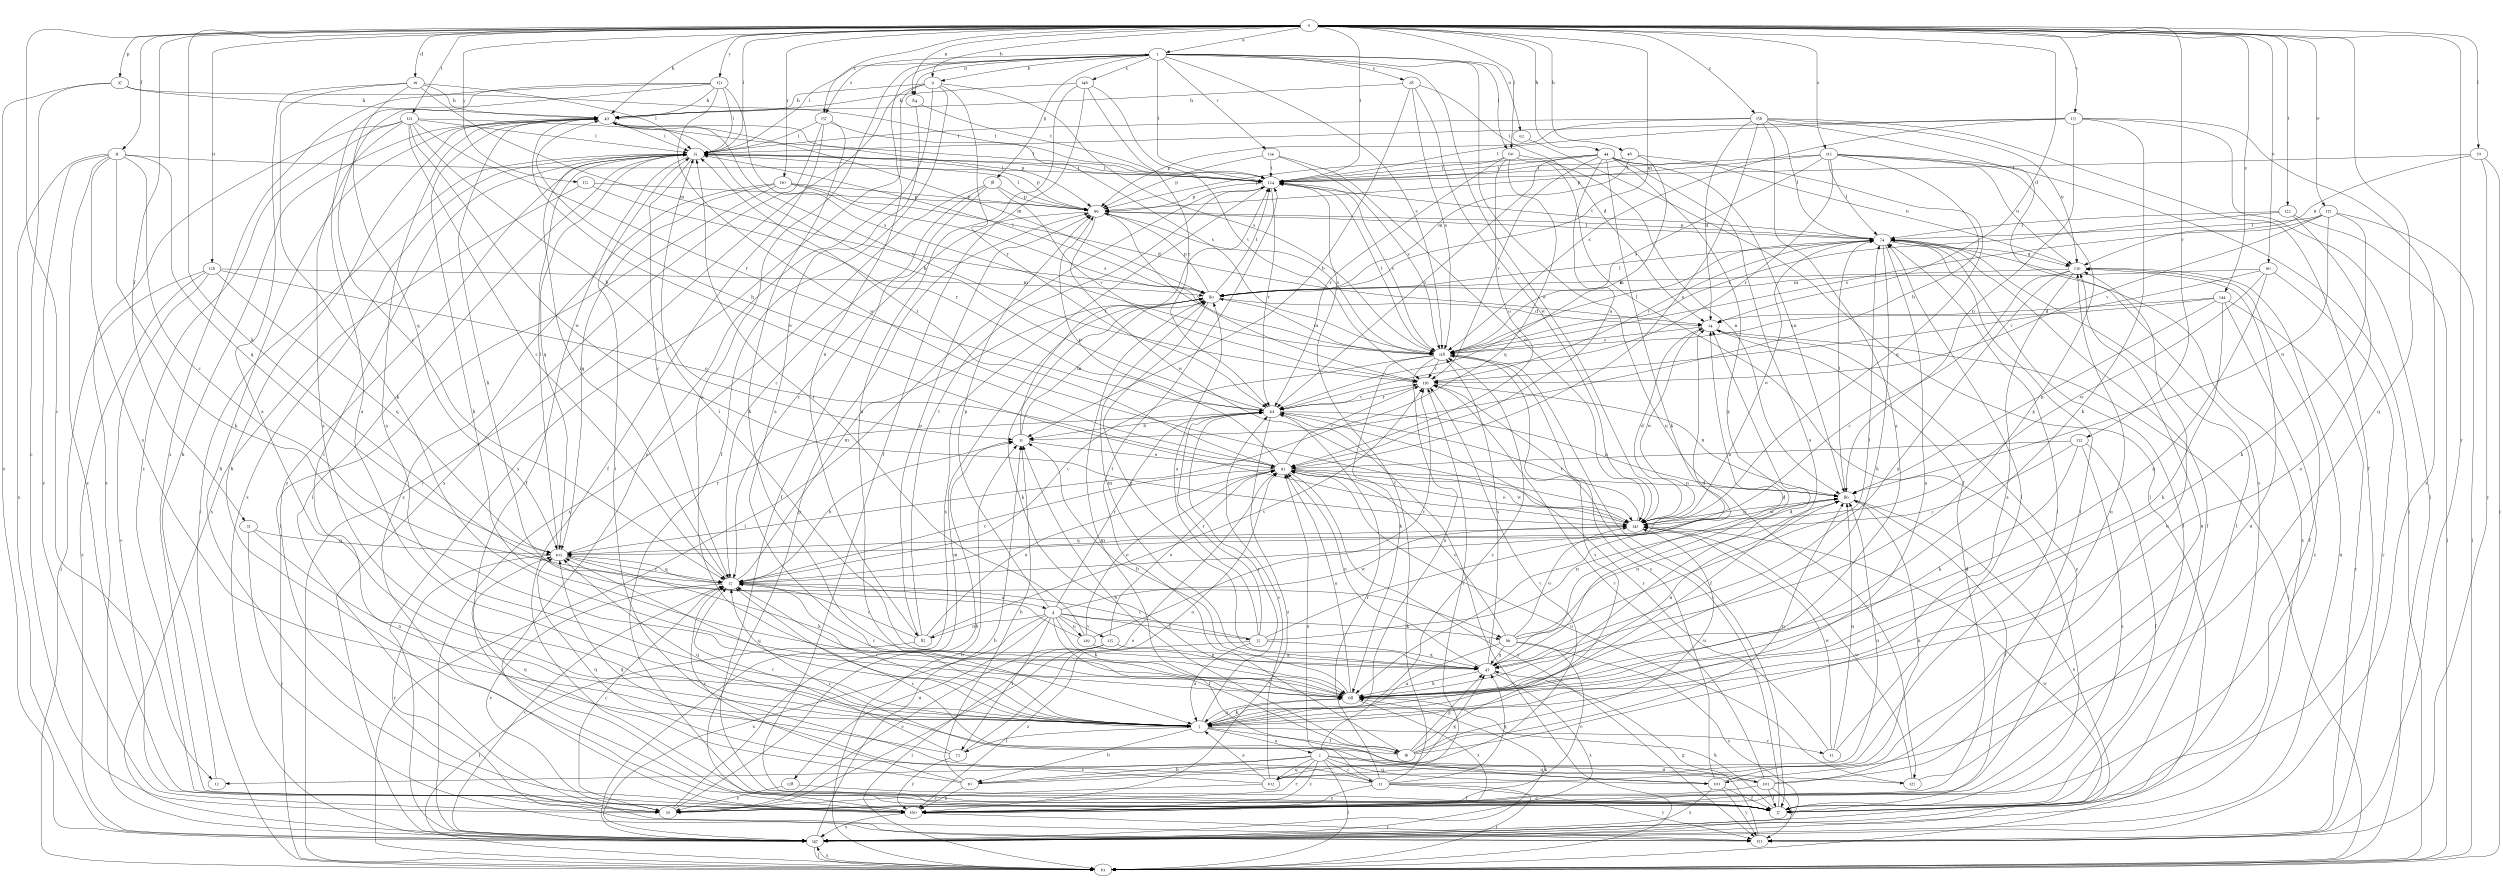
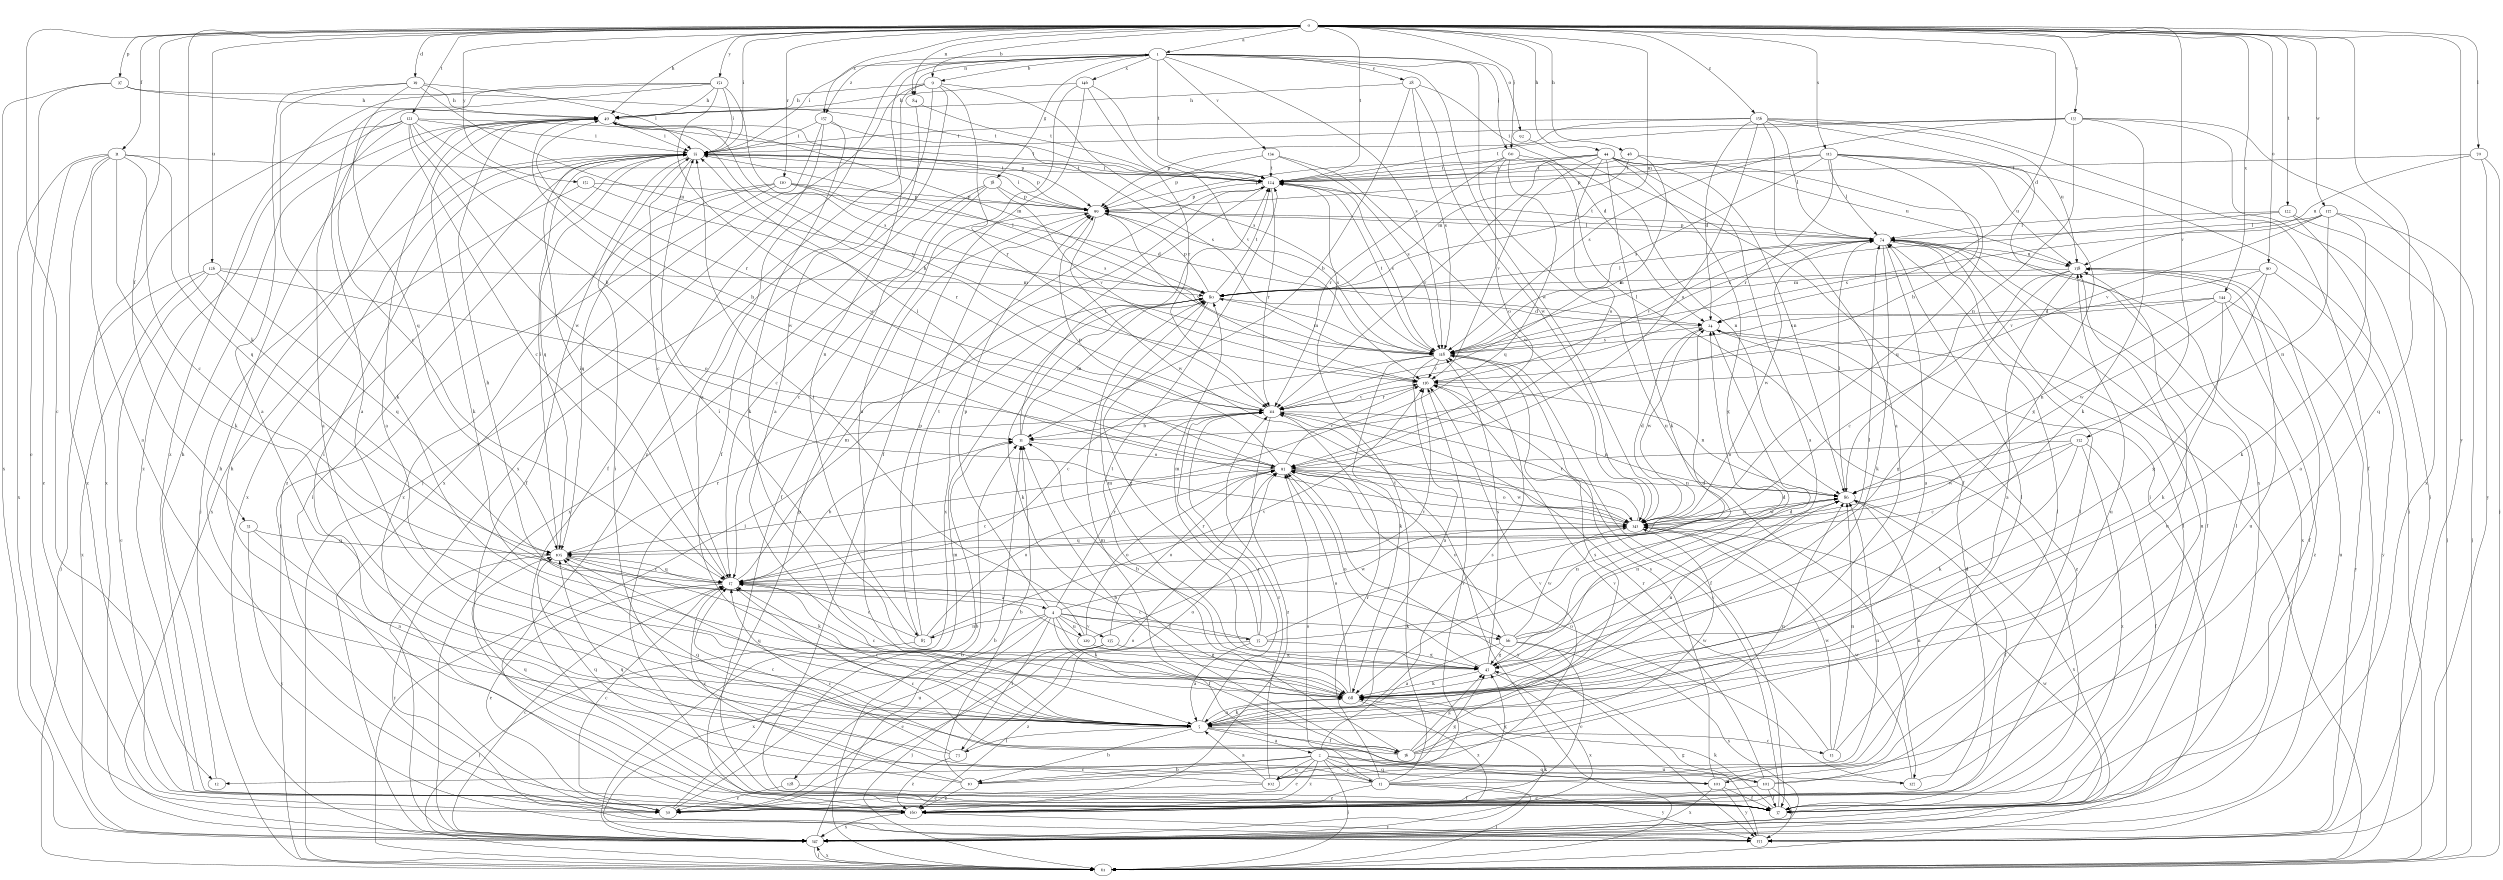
node "130": label "130" -> "138"
edge "35" -> "80": label "a" -> "m"
edge "132" -> "141": added, label "w"
